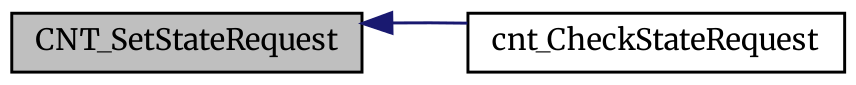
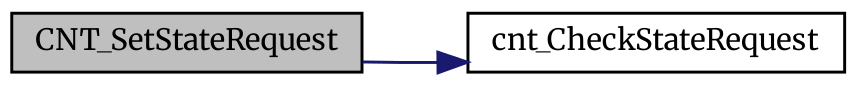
edge "cnt_CheckStateRequest" -> "CNT_SetStateRequest": reversed
